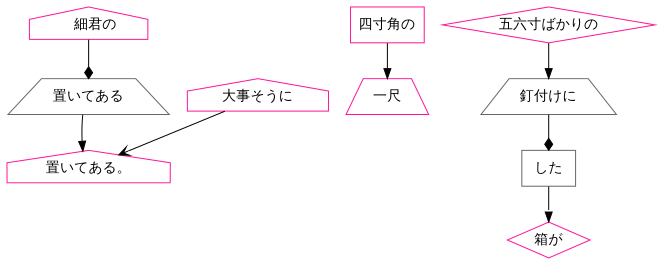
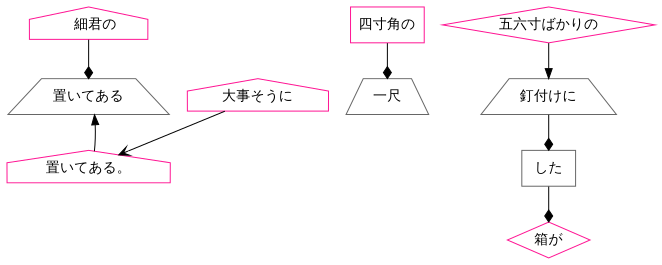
edge "四寸角の" -> "一尺": arrowhead normal -> diamond
node "一尺": color deeppink -> gray40
edge "置いてある" -> "置いてある。": reversed
edge "した" -> "箱が": arrowhead normal -> diamond
